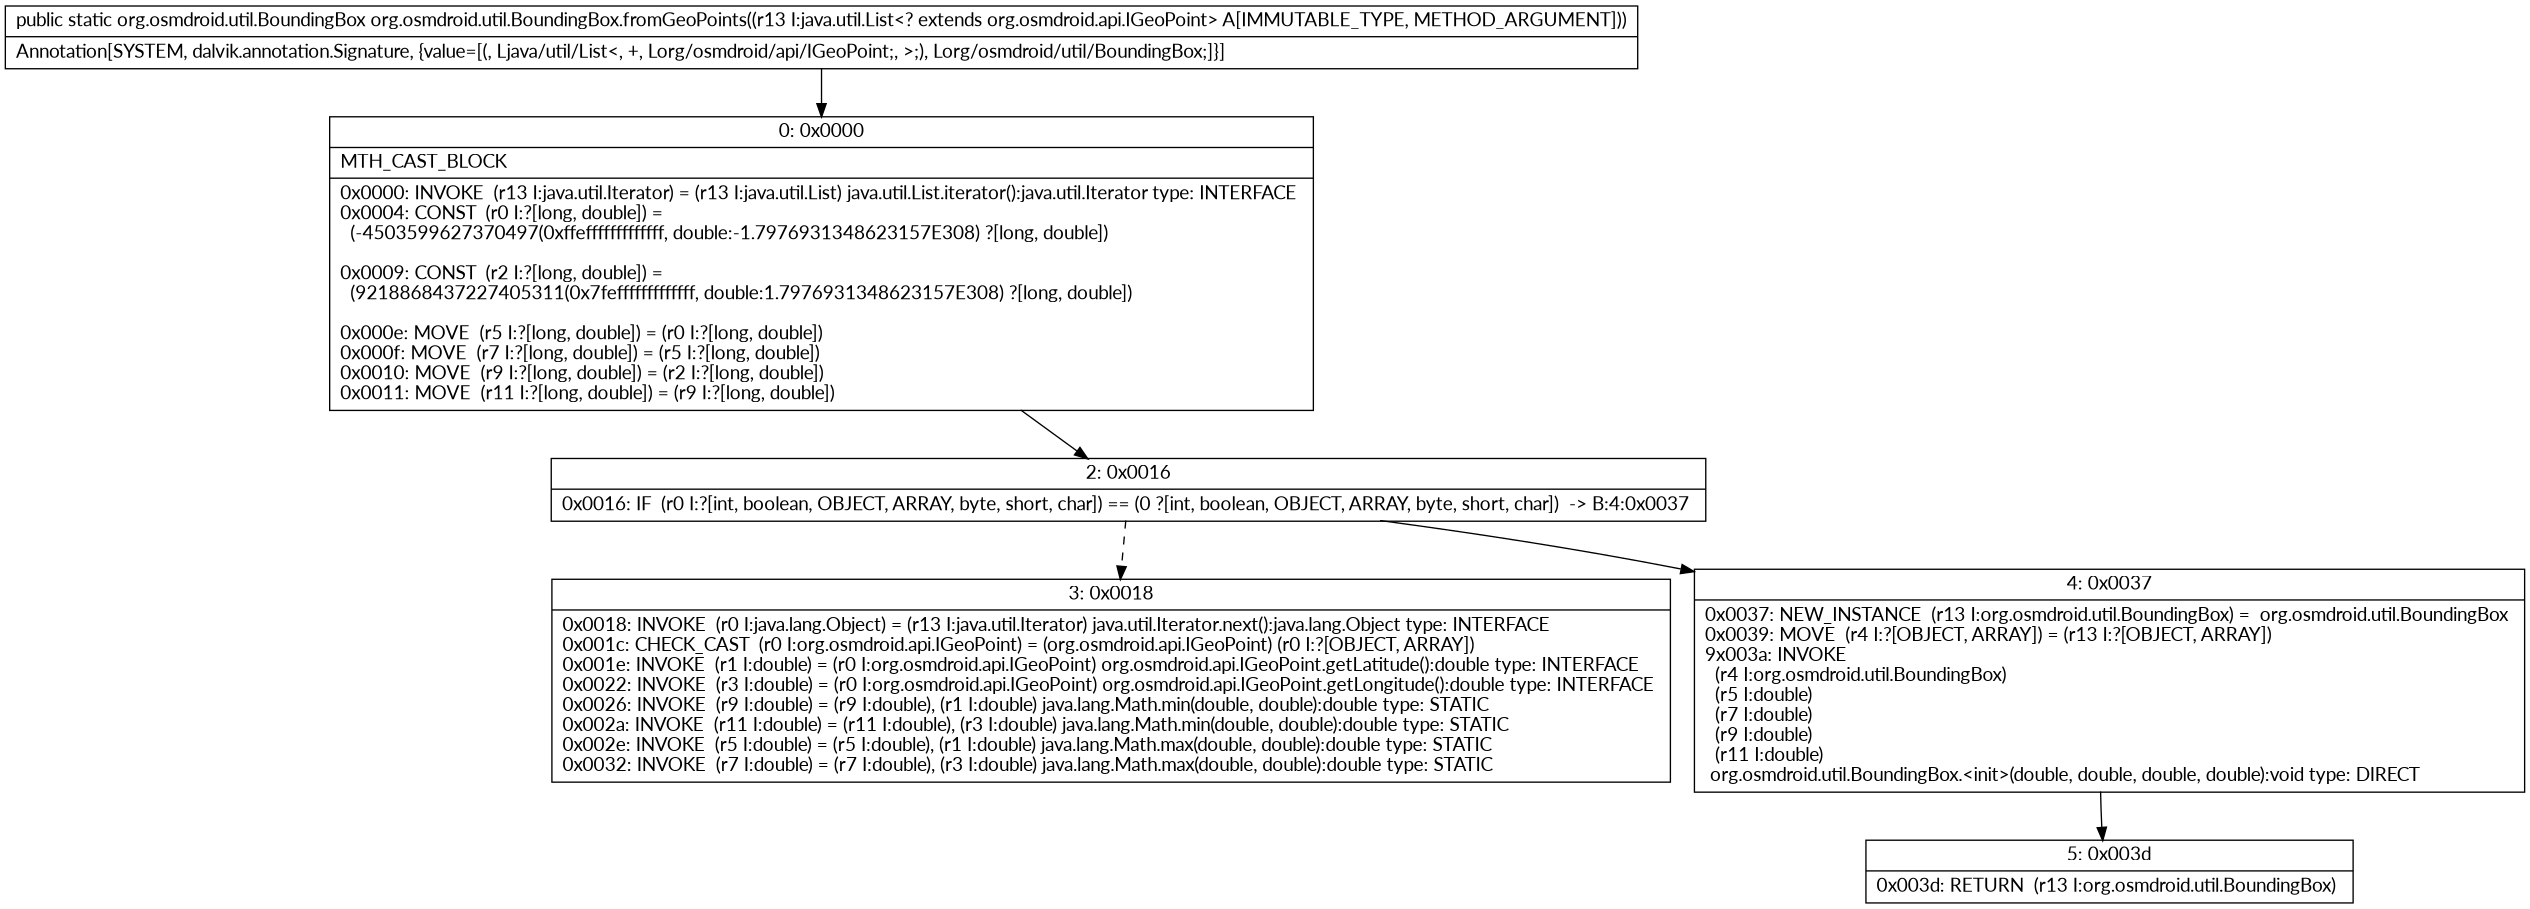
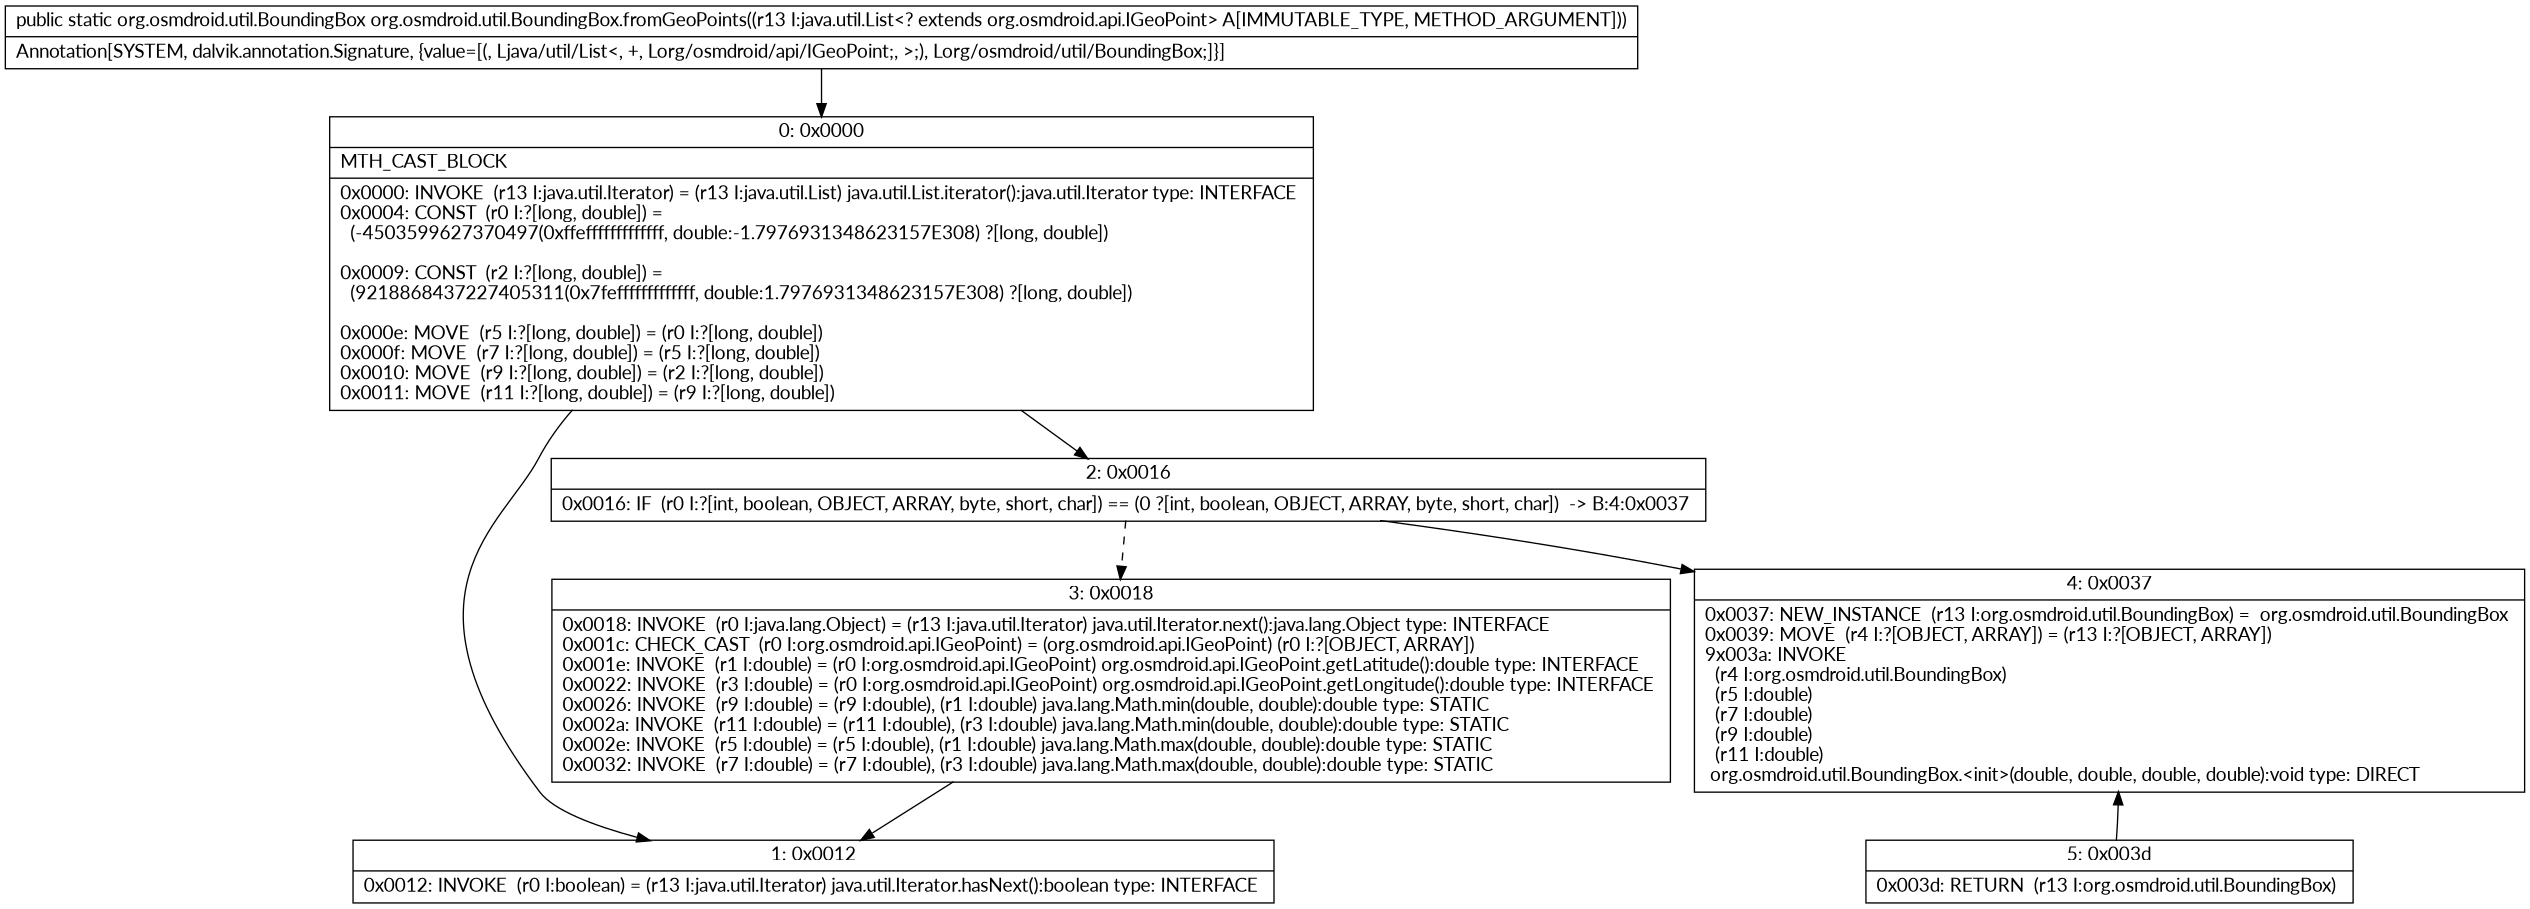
edge "4: 0x0037" -> "5: 0x003d": reversed
node "1: 0x0012": added
